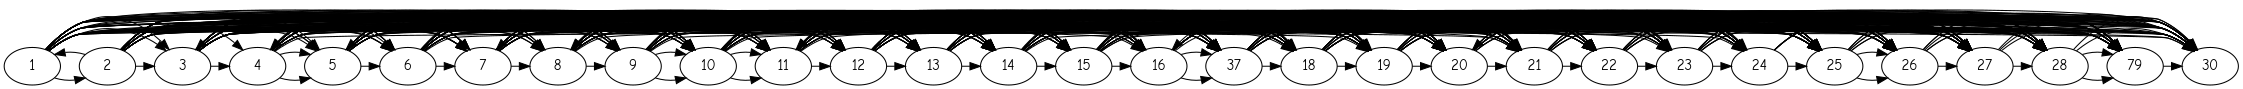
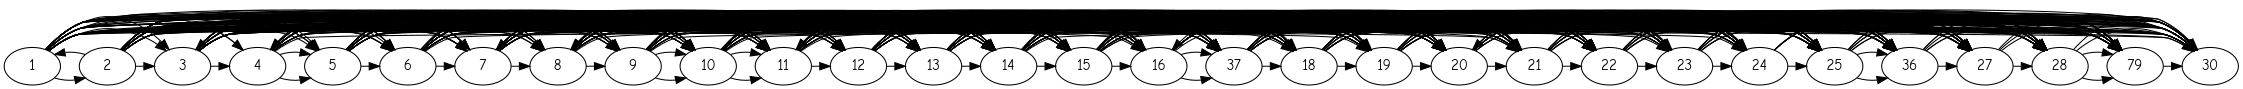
edge "27" -> "5": removed
edge "2" -> "11": added
edge "1" -> "4": added
node "26": label "26" -> "36"
